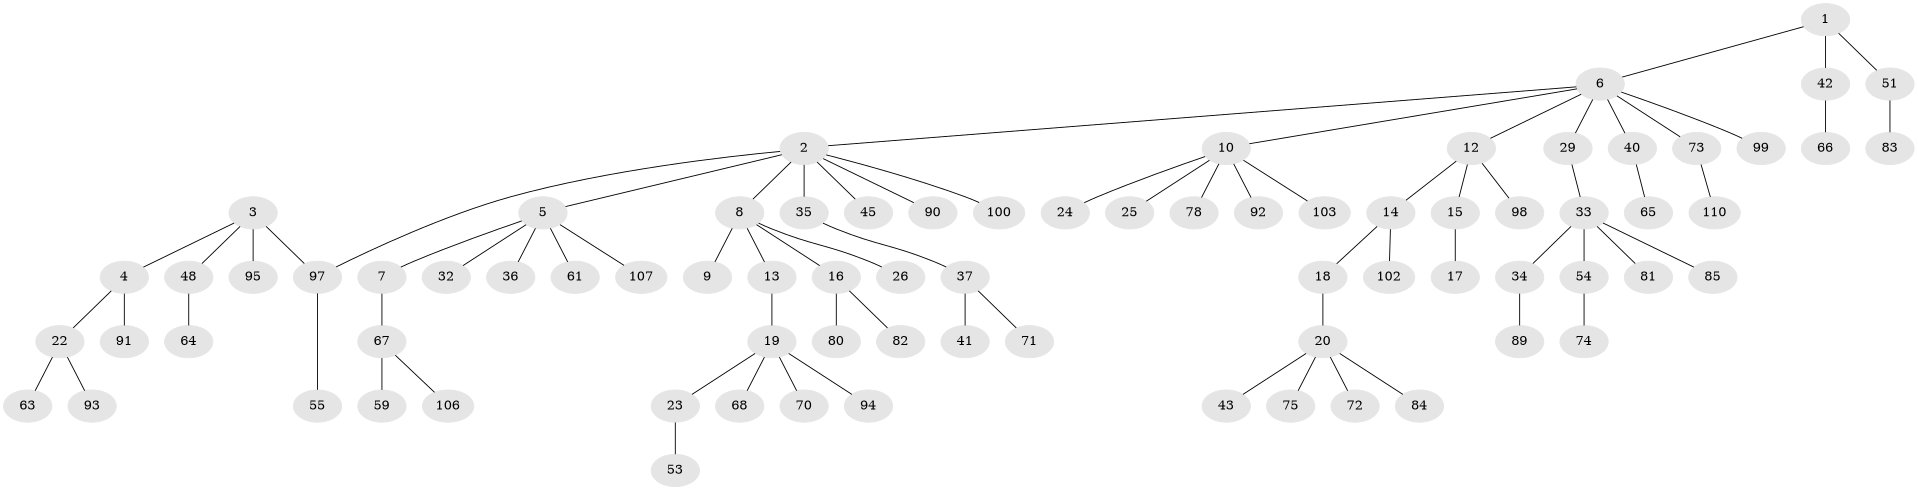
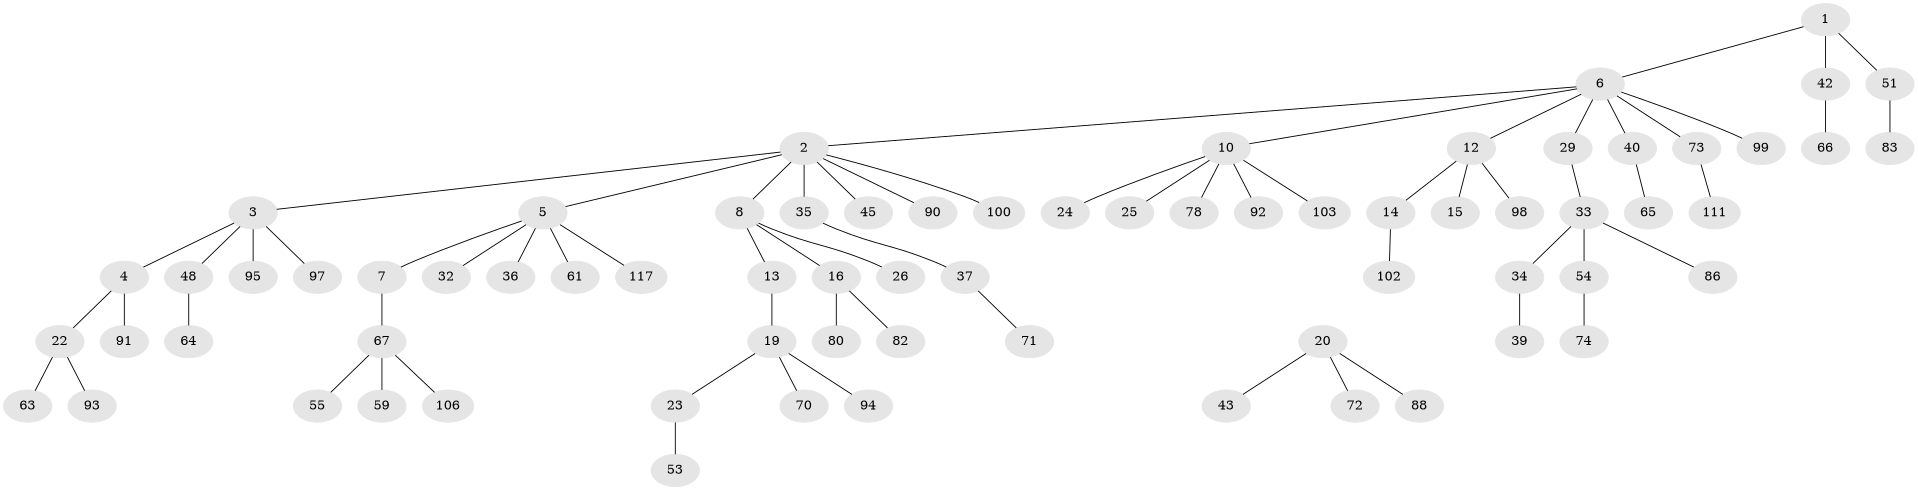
edge "2" -- "97": now "2" -- "3"
node "110": label "110" -> "111"
node "107": label "107" -> "117"
node "9": removed
node "18": removed
node "17": removed
node "81": removed
node "85": label "85" -> "86"
edge "97" -- "55": now "67" -- "55"
node "41": removed
node "89": label "89" -> "39"
node "68": removed
node "75": removed
node "84": label "84" -> "88"
